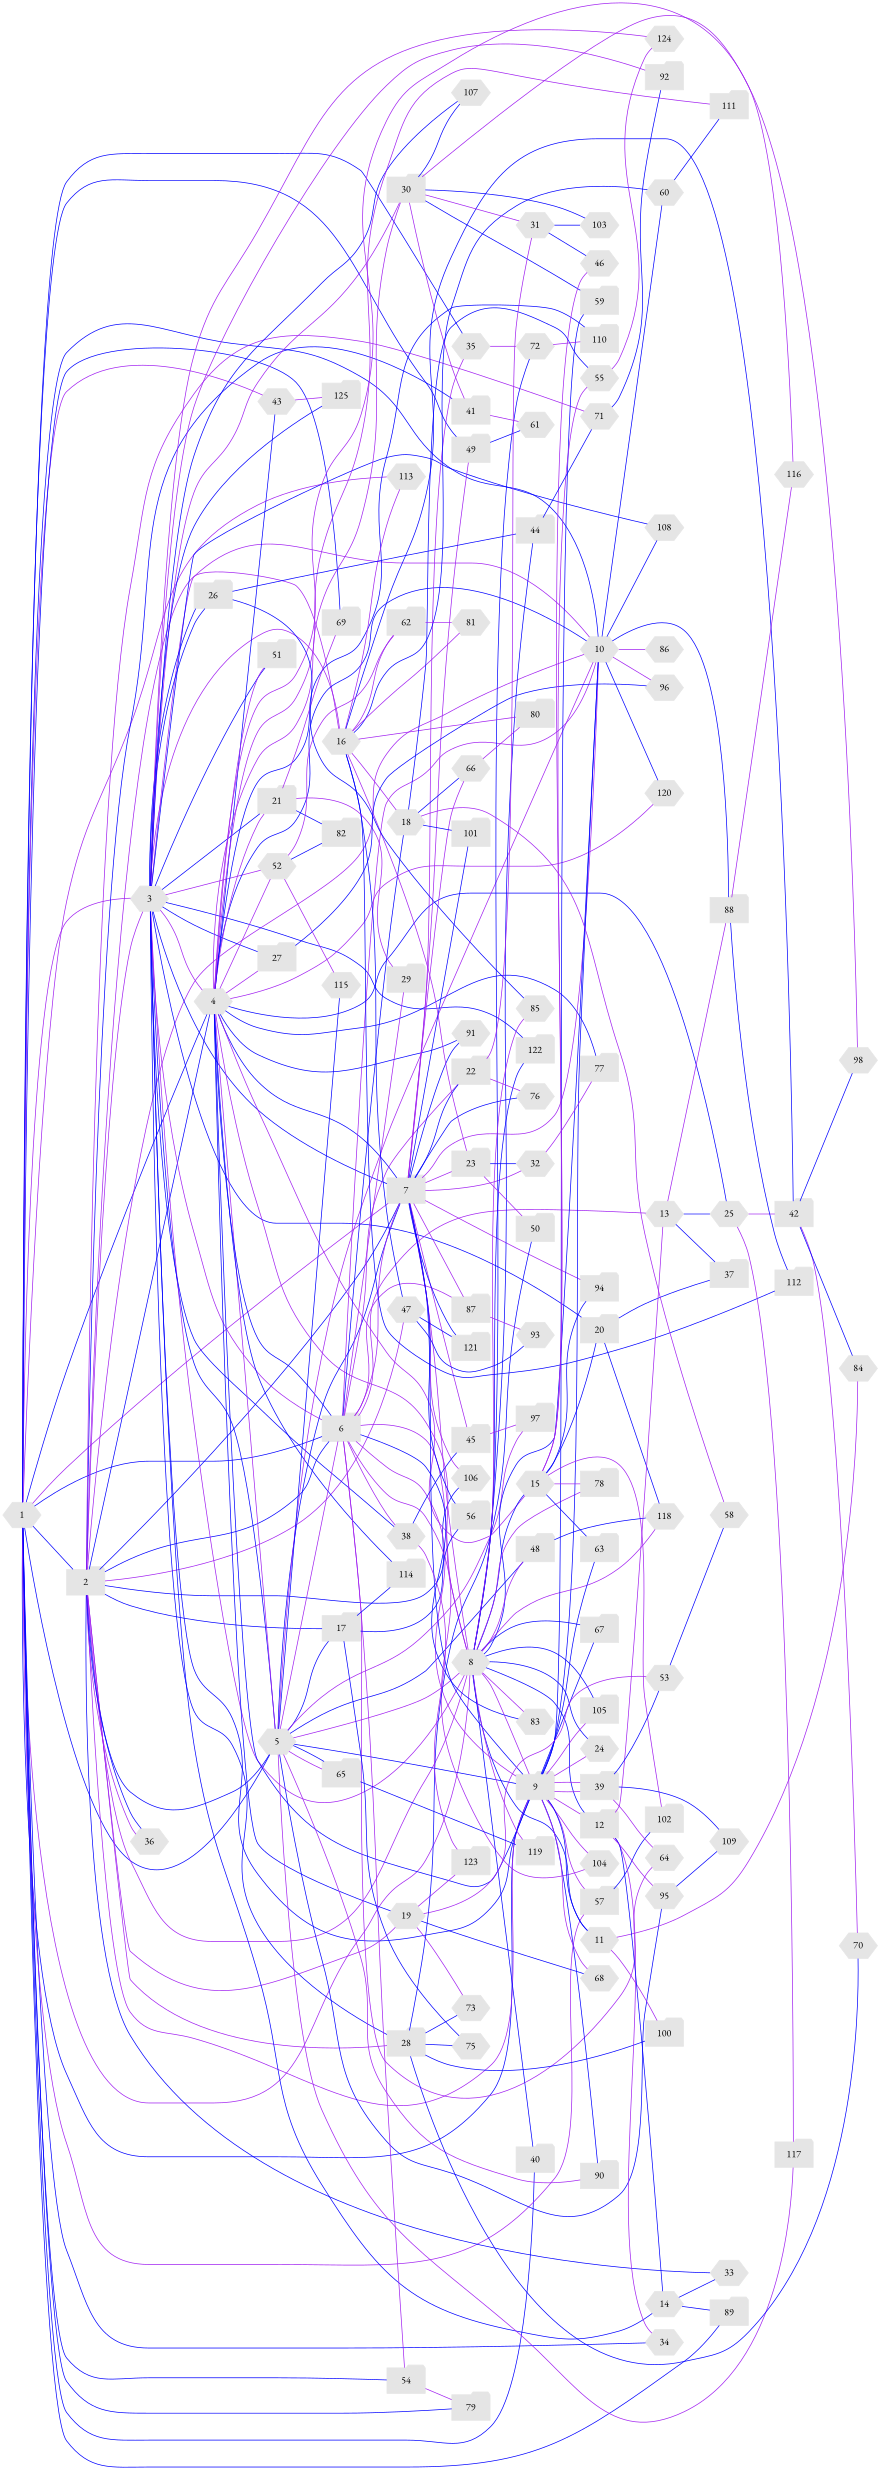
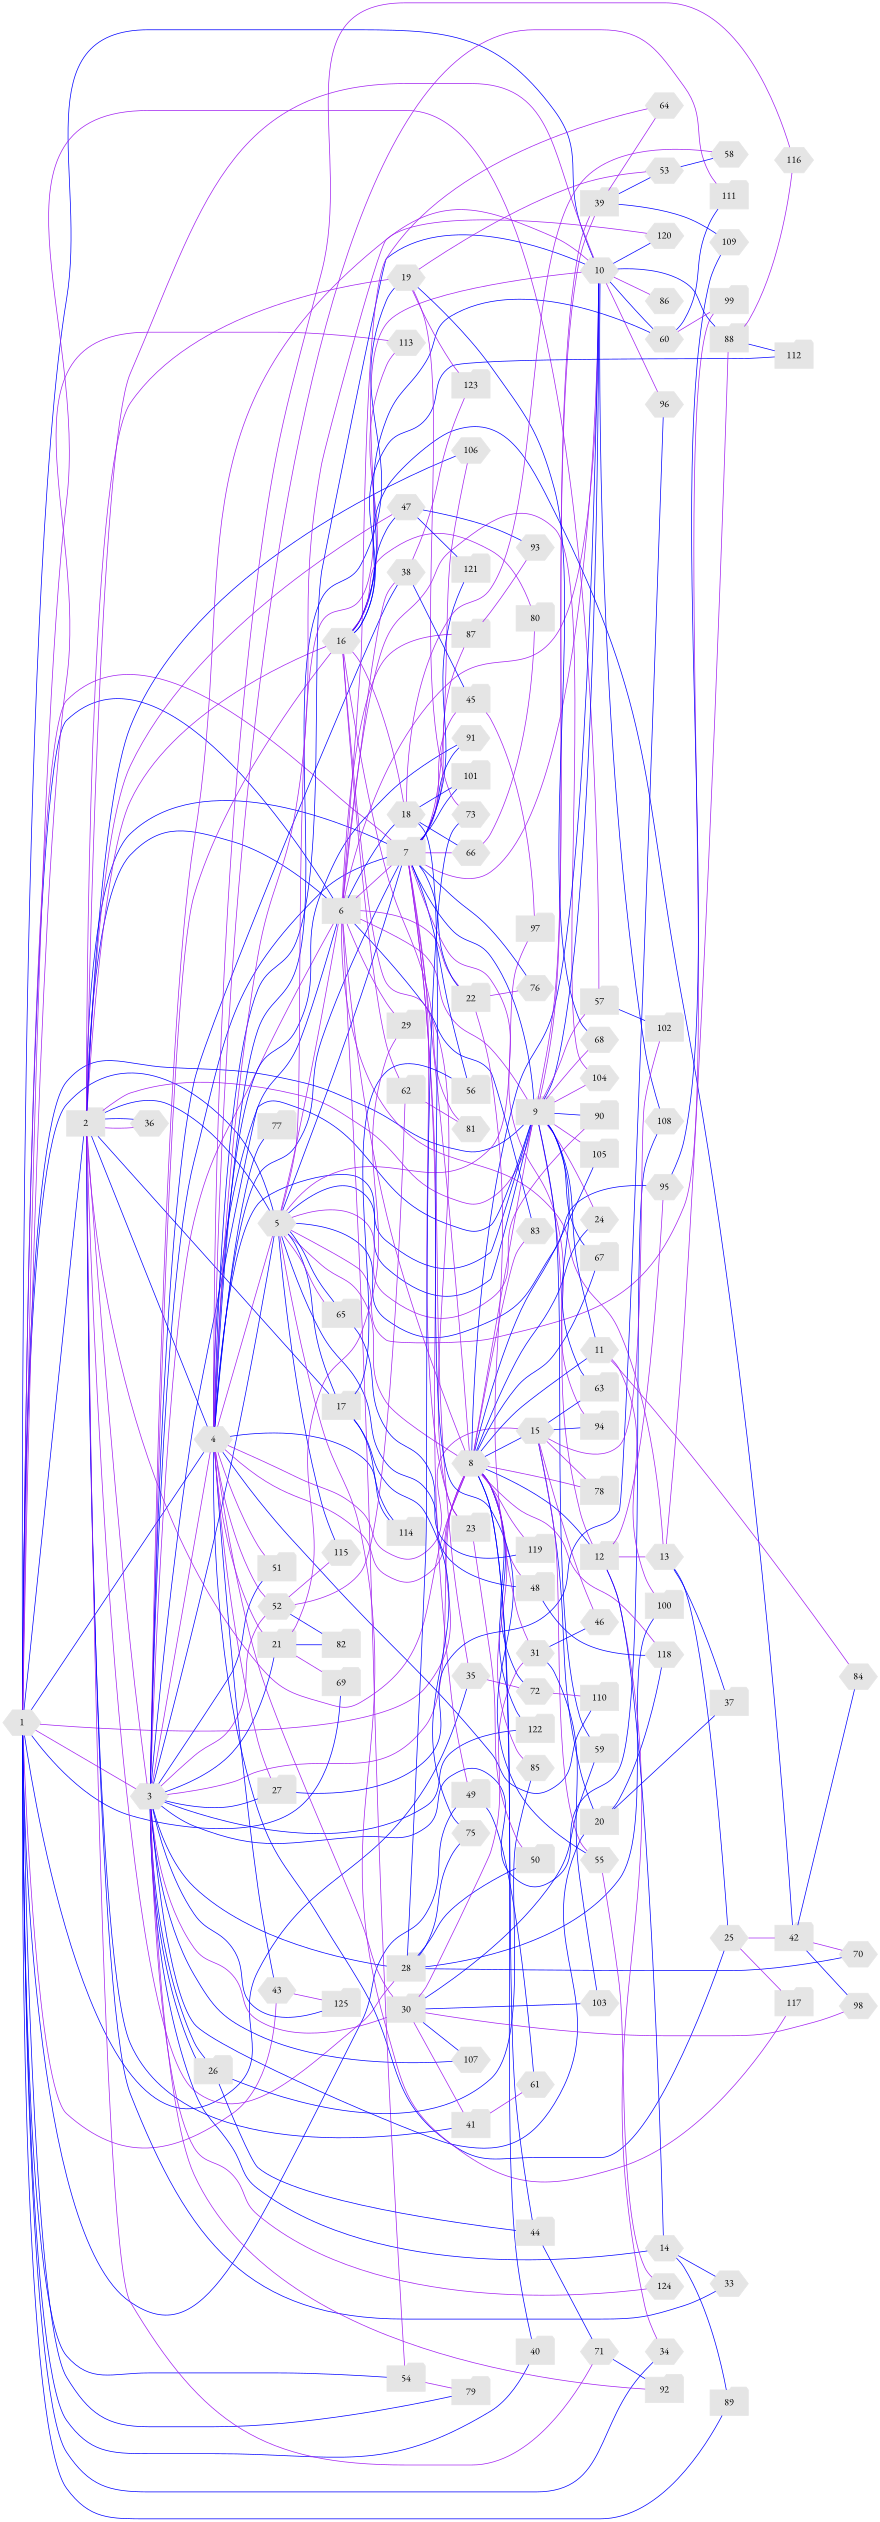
node "99": added
node "32": removed
